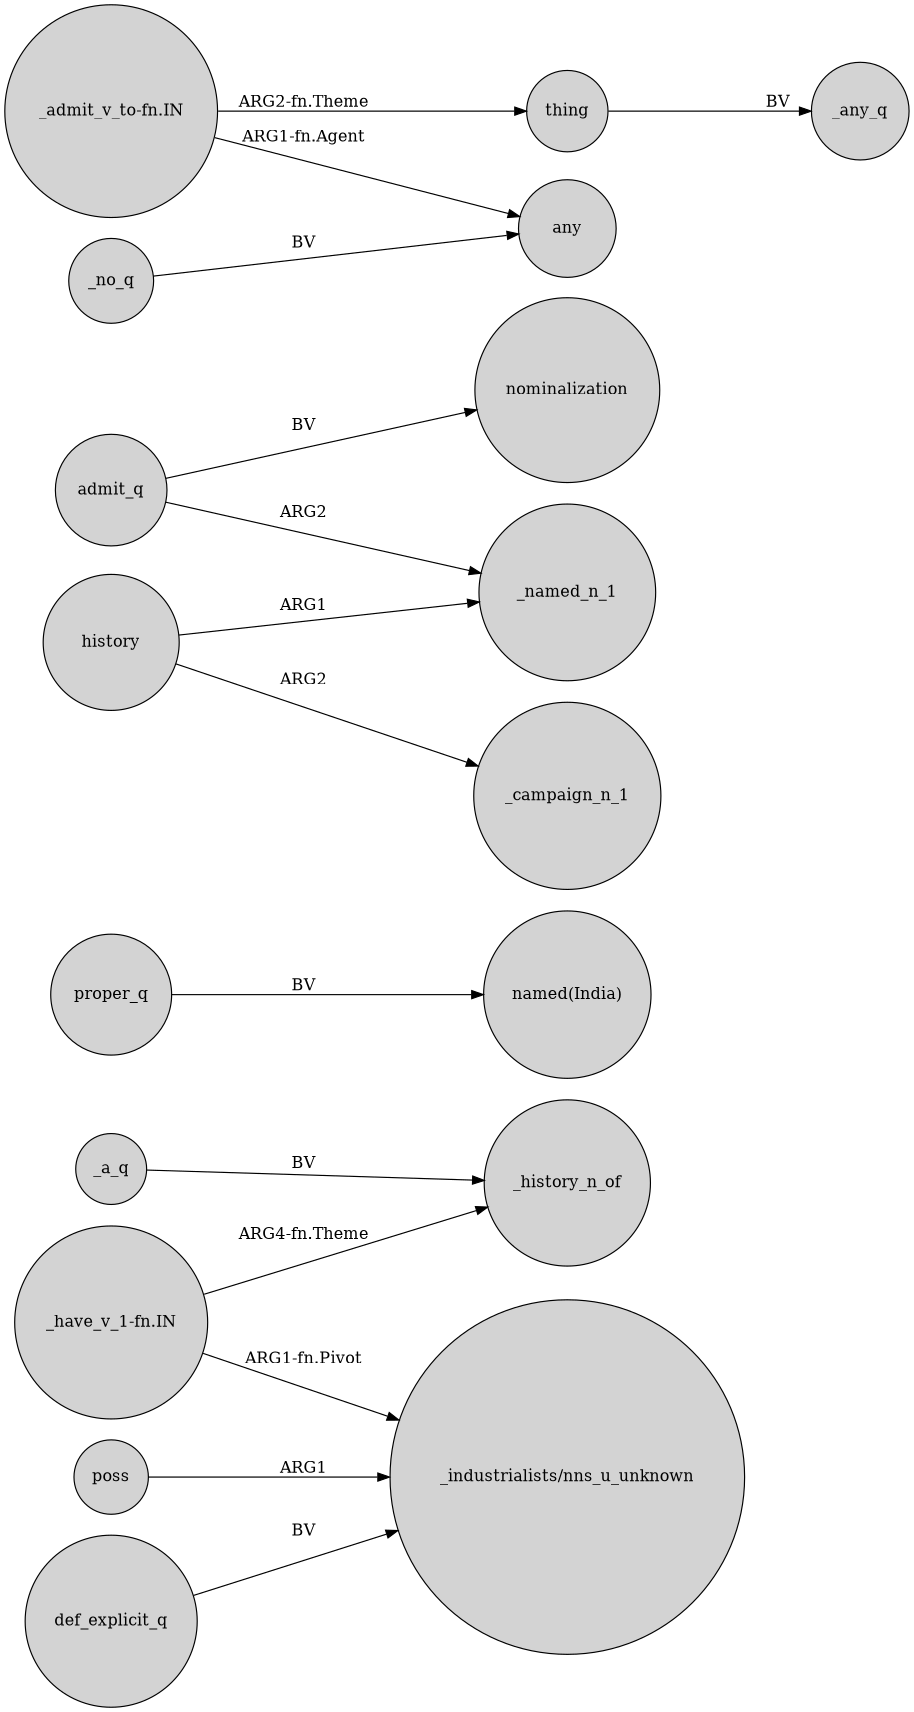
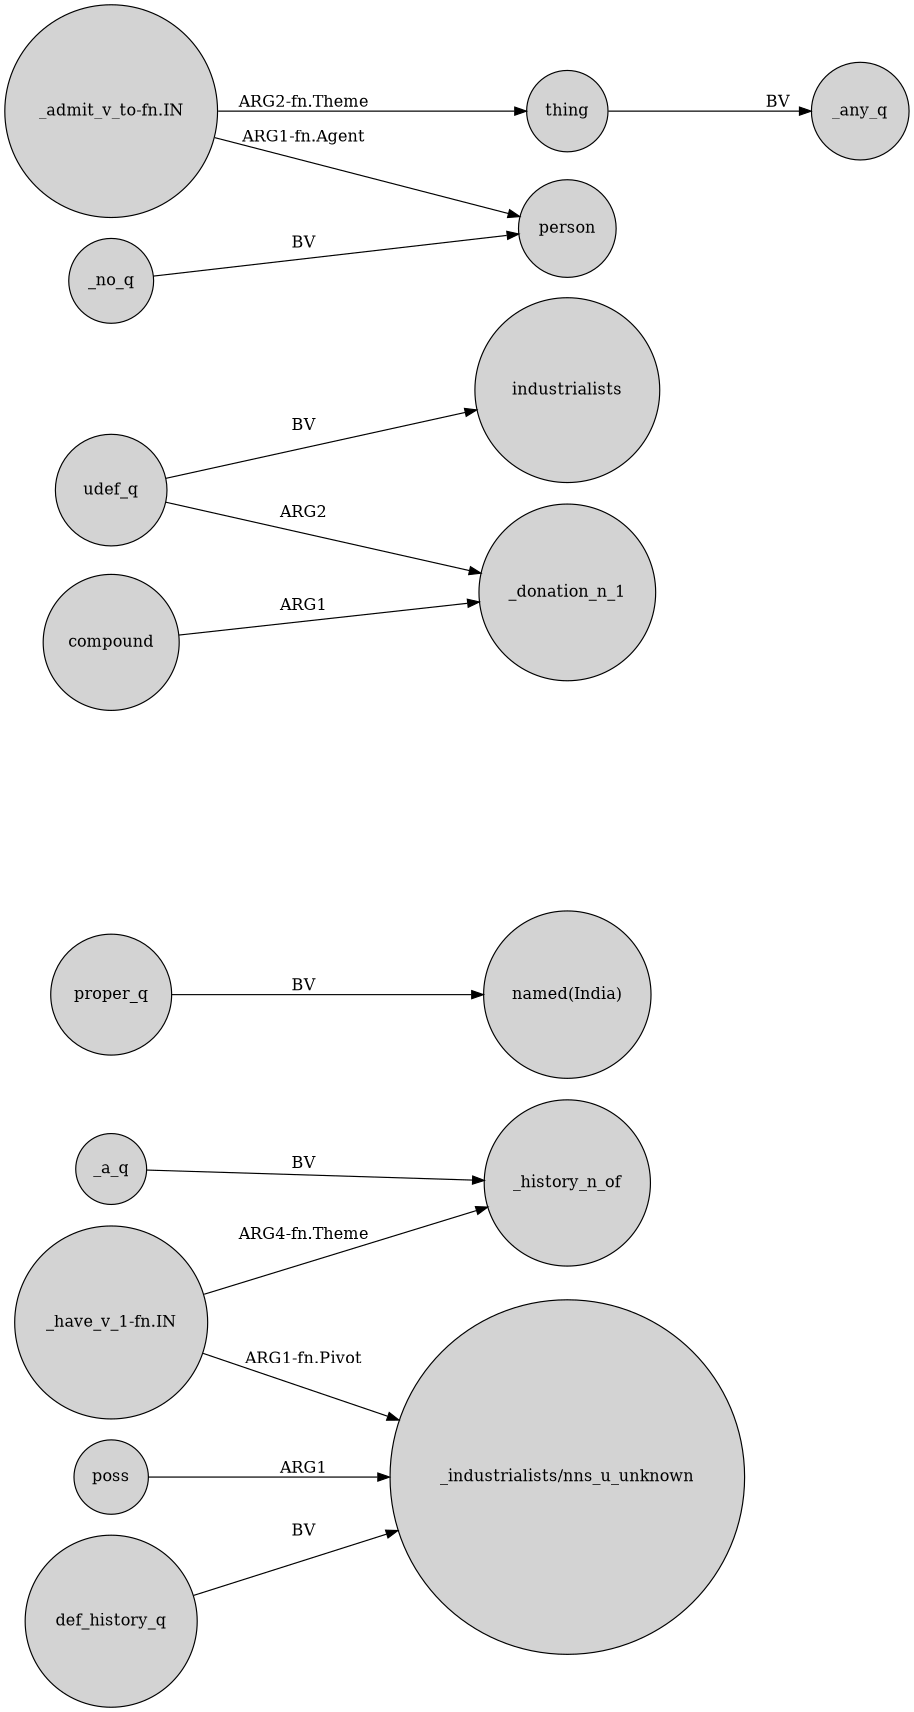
node "any": label "any" -> "person"
node "nominalization": label "nominalization" -> "industrialists"
node "admit_q": label "admit_q" -> "udef_q"
node "_named_n_1": label "_named_n_1" -> "_donation_n_1"
node "history": label "history" -> "compound"
node "_campaign_n_1": removed
node "def_explicit_q": label "def_explicit_q" -> "def_history_q"
